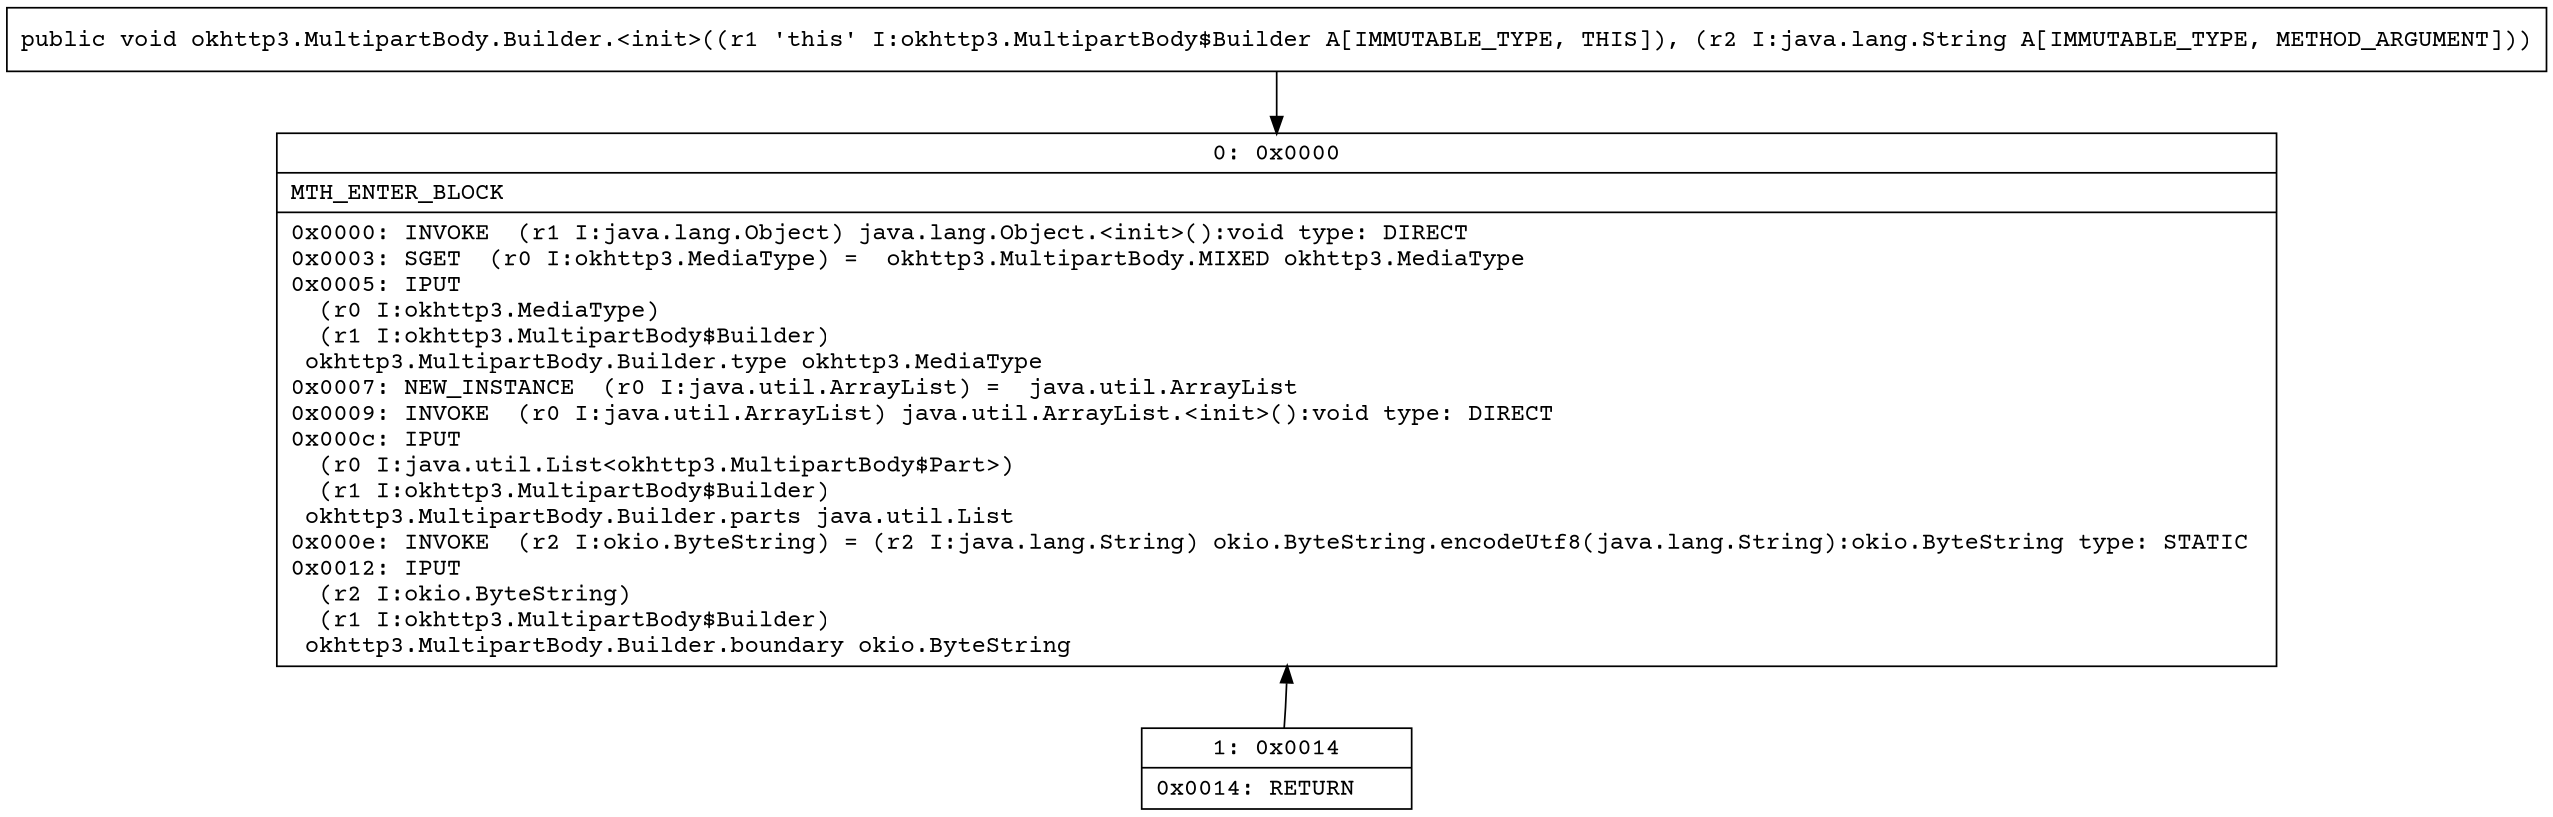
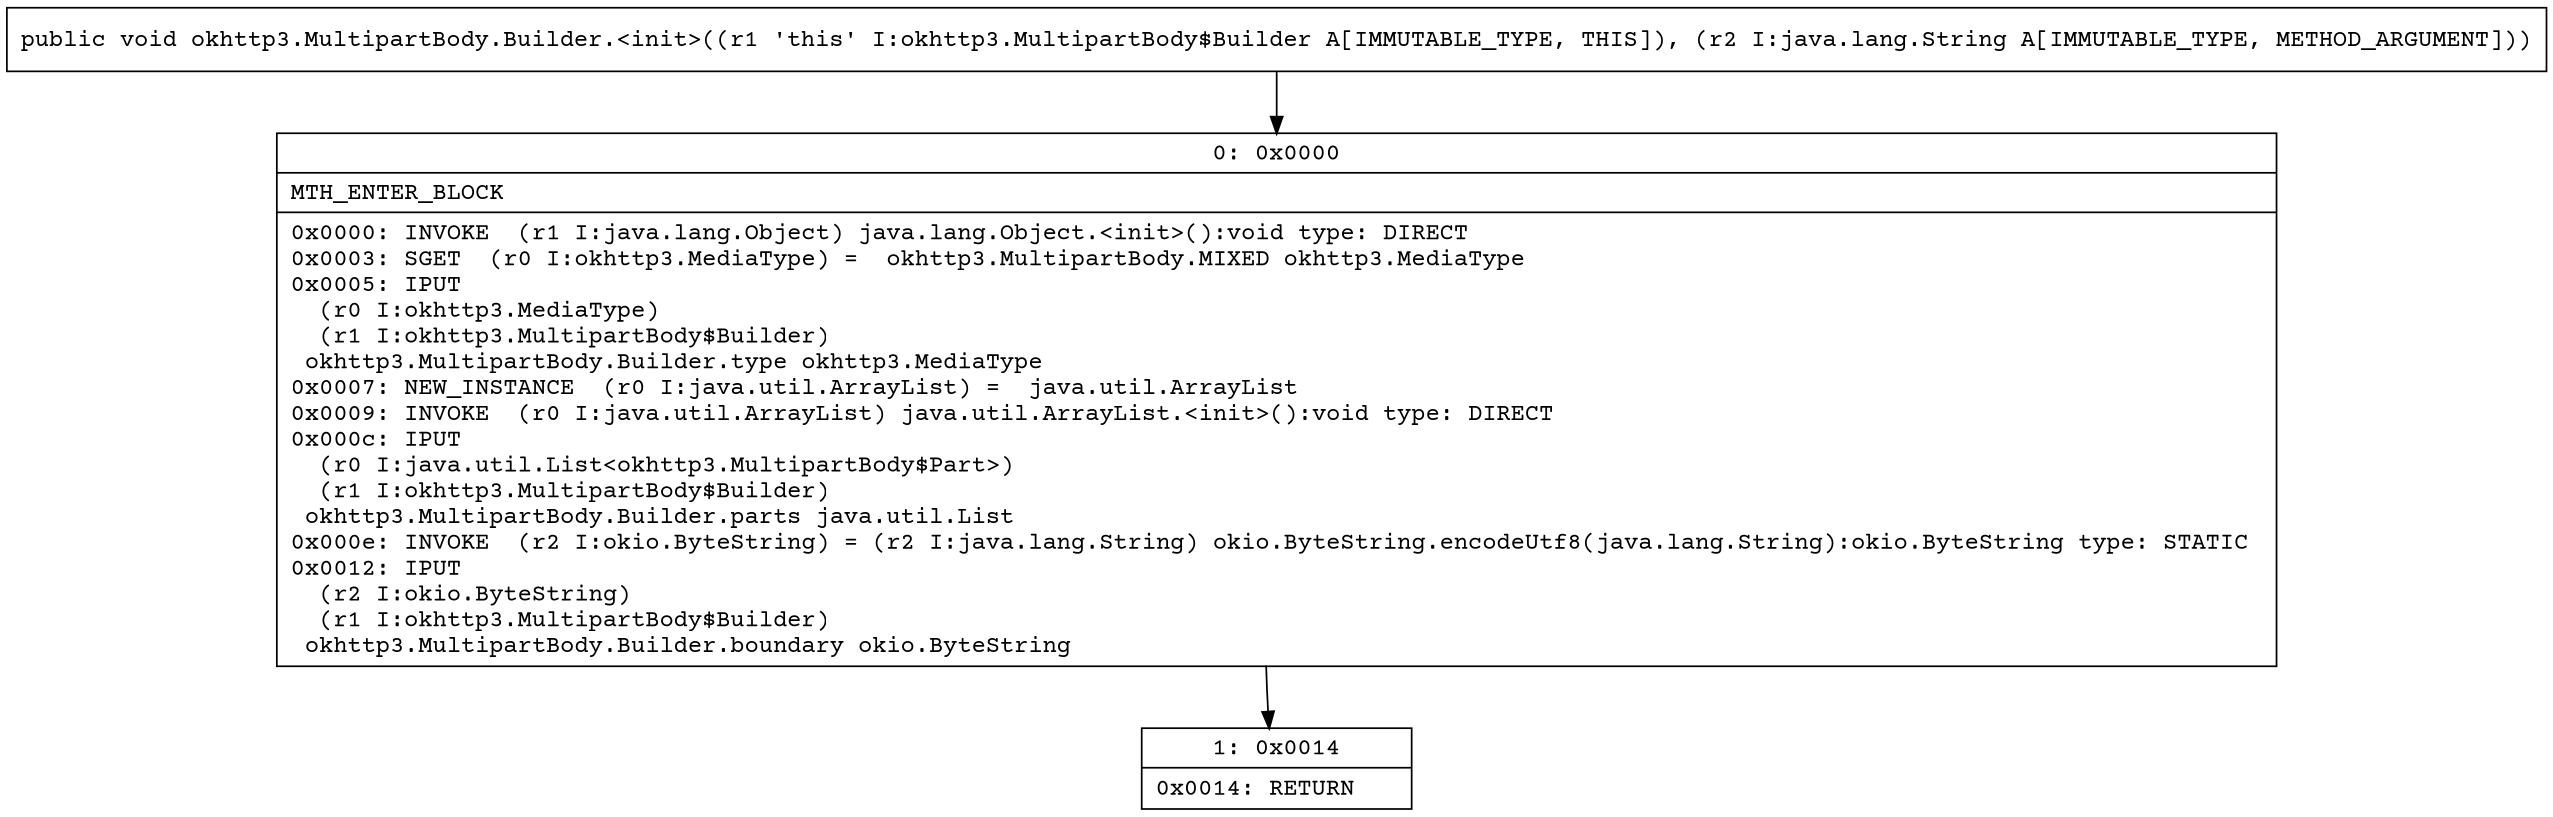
edge "1: 0x0014" -> "0: 0x0000": reversed
